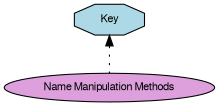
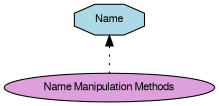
node "Key": label "Key" -> "Name"
